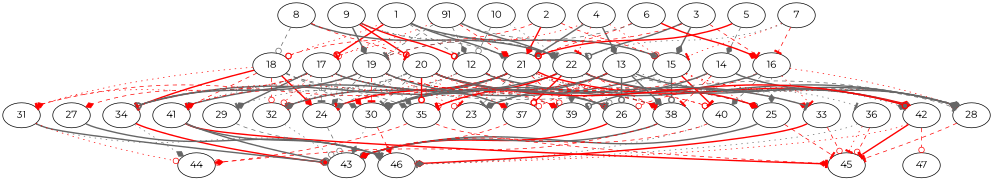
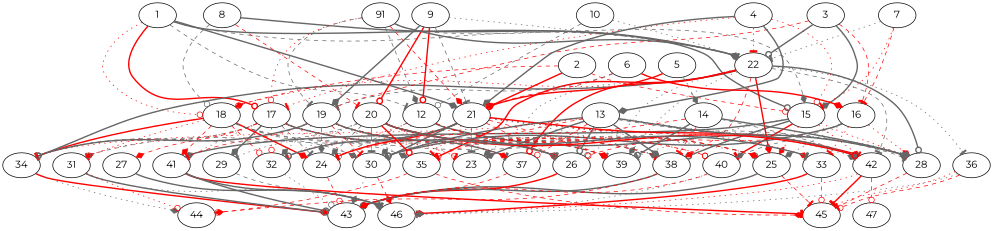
edge "21" -> "31": color red -> gray40
edge "22" -> "32": now "22" -> "18"
edge "24" -> "43": color gray40 -> red
